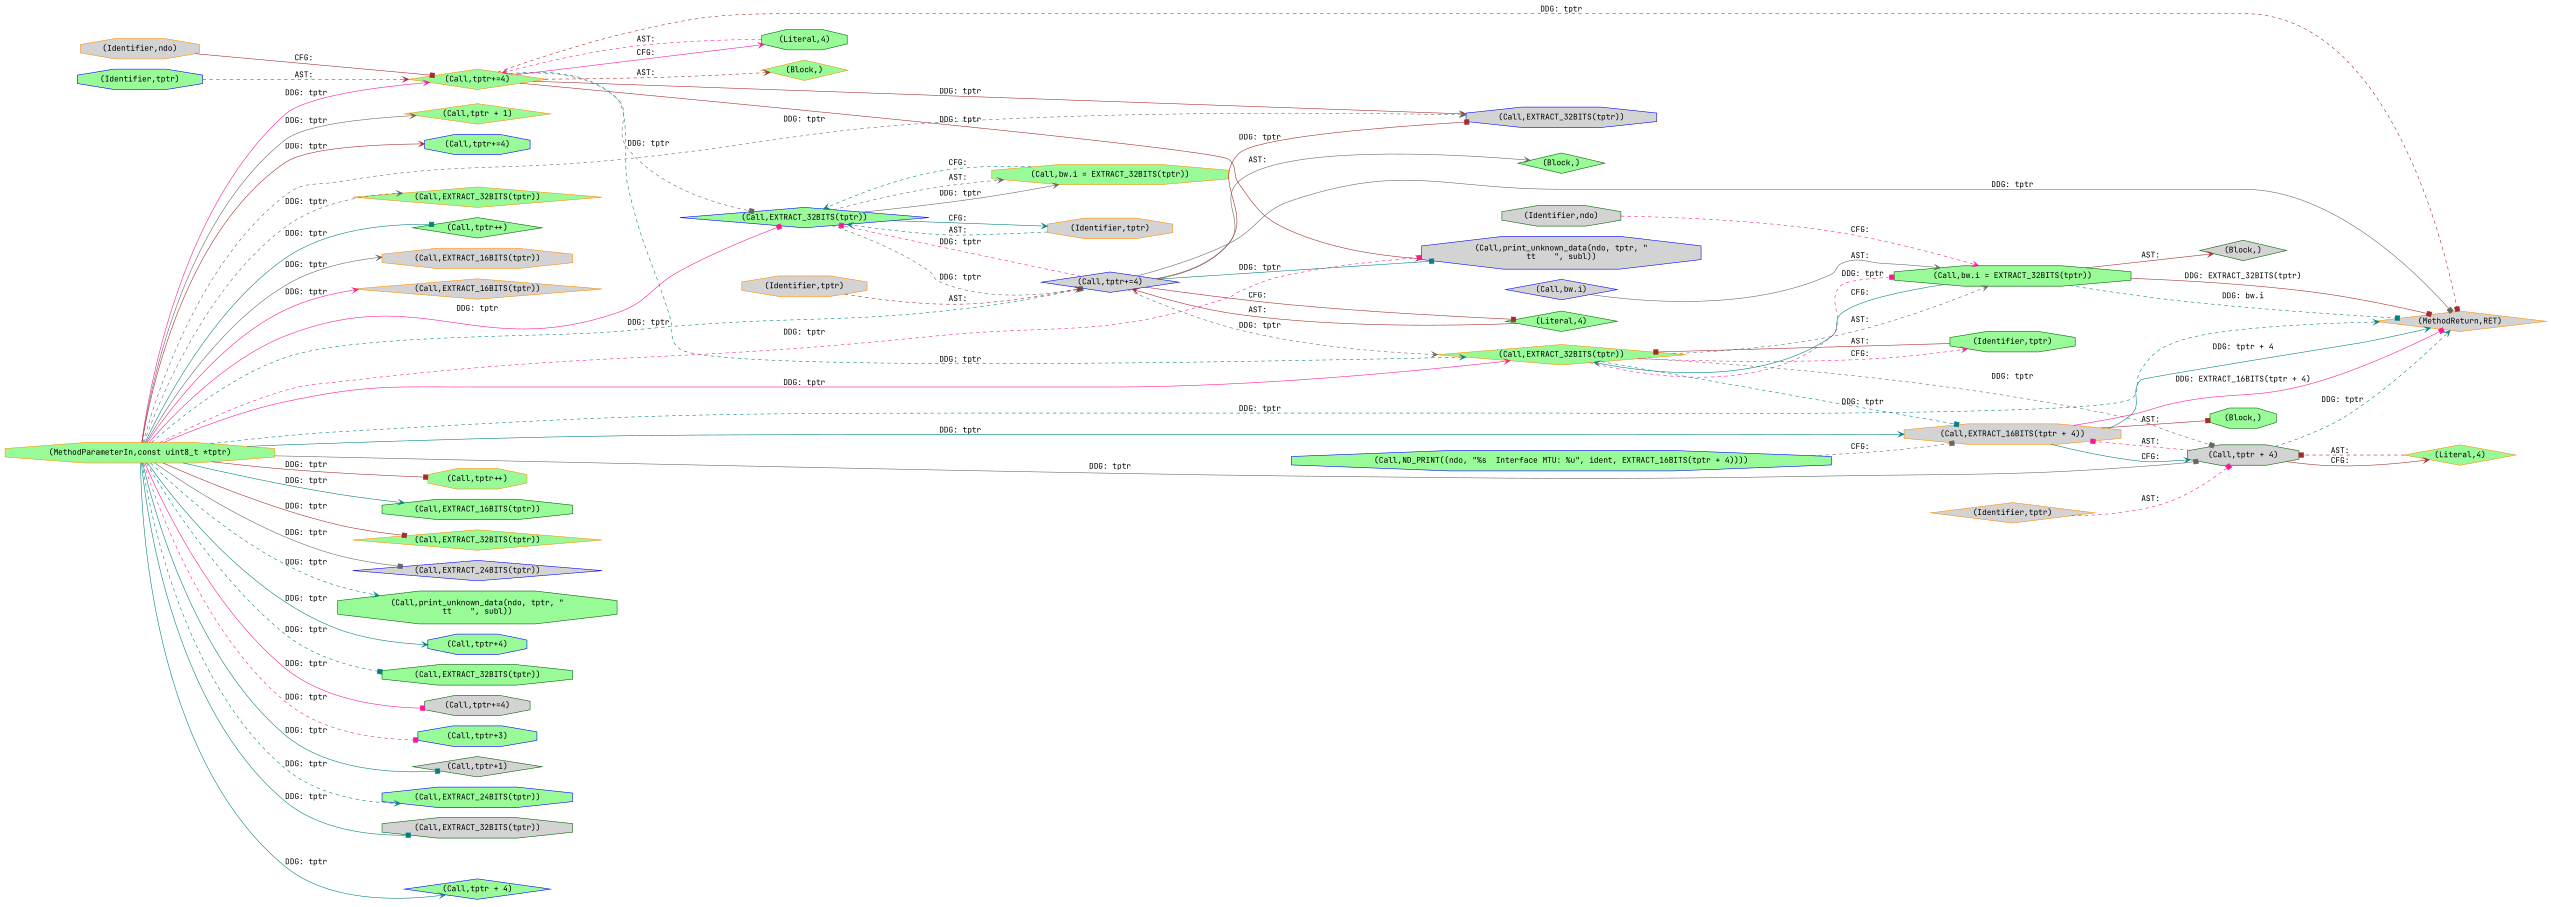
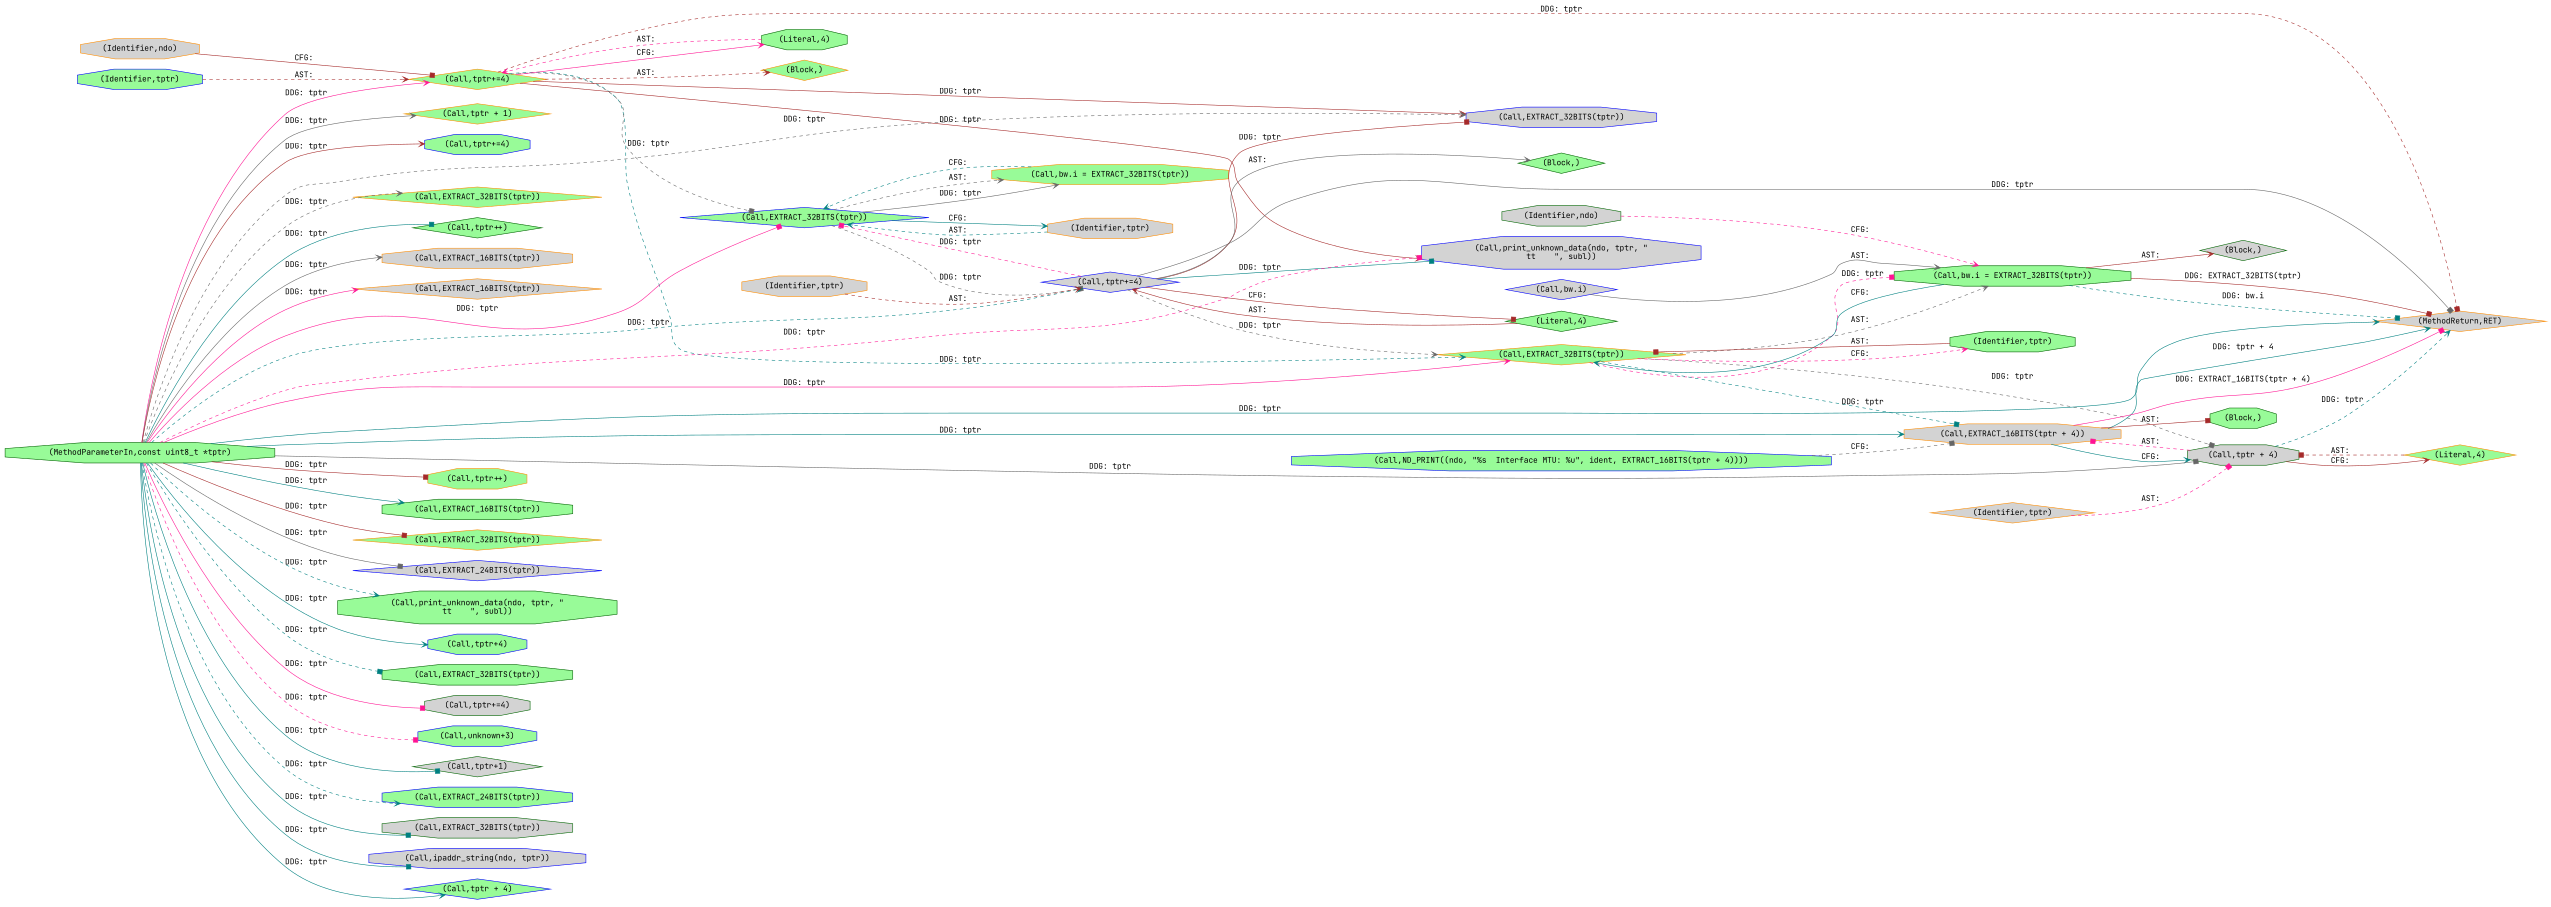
edge "(MethodParameterIn,const uint8_t *tptr)" -> "(MethodReturn,RET)": style dashed -> solid
node "(MethodParameterIn,const uint8_t *tptr)": color darkorange -> darkgreen
node "(Call,tptr+3)": label "(Call,tptr+3)" -> "(Call,unknown+3)"
node "(Call,ipaddr_string(ndo, tptr))": added
